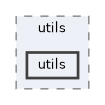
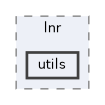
cluster "utils": label "utils" -> "lnr"
